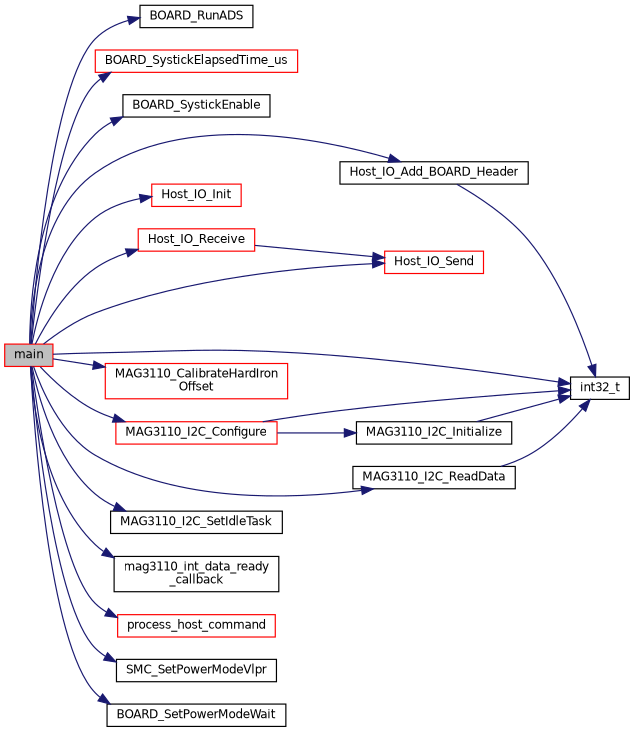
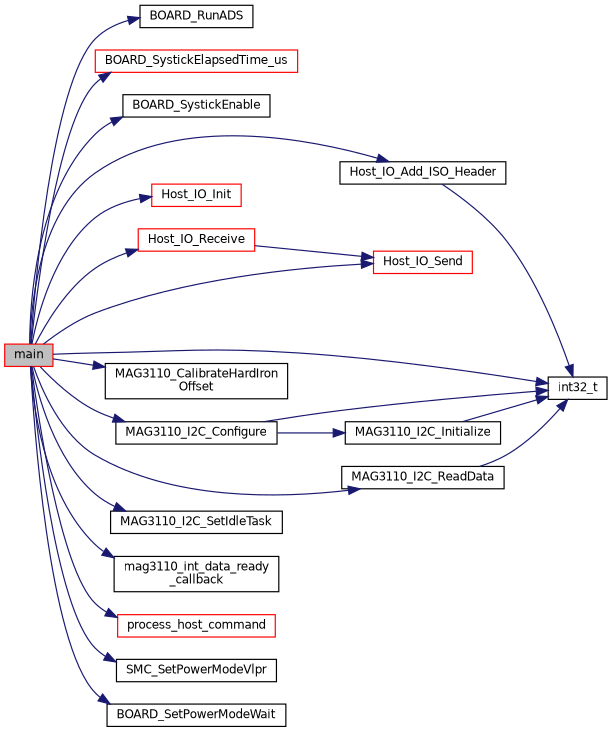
node "Host_IO_Add_BOARD_Header": label "Host_IO_Add_BOARD_Header" -> "Host_IO_Add_ISO_Header"
node "MAG3110_CalibrateHardIron Offset": color red -> black
node "MAG3110_I2C_Configure": color red -> black
